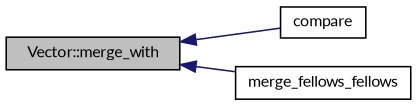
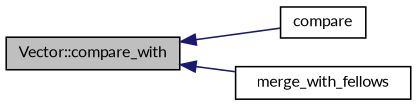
node "Vector::merge_with": label "Vector::merge_with" -> "Vector::compare_with"
node "merge_fellows_fellows": label "merge_fellows_fellows" -> "merge_with_fellows"
